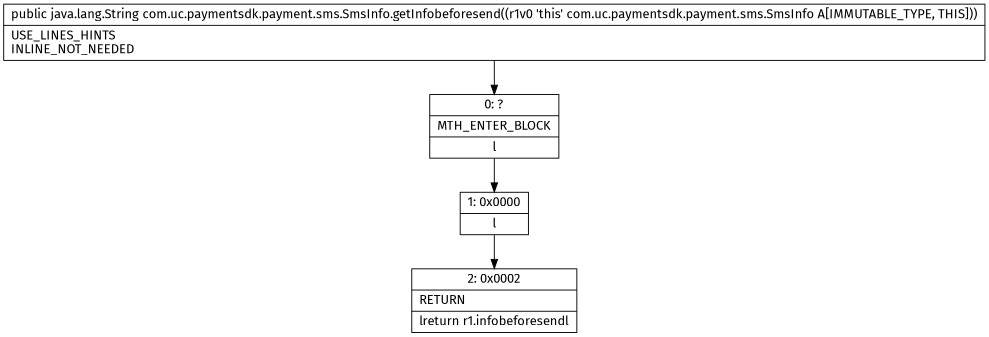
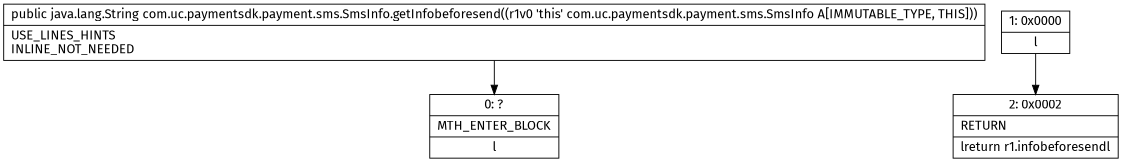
edge "0: ?" -> "1: 0x0000": removed
